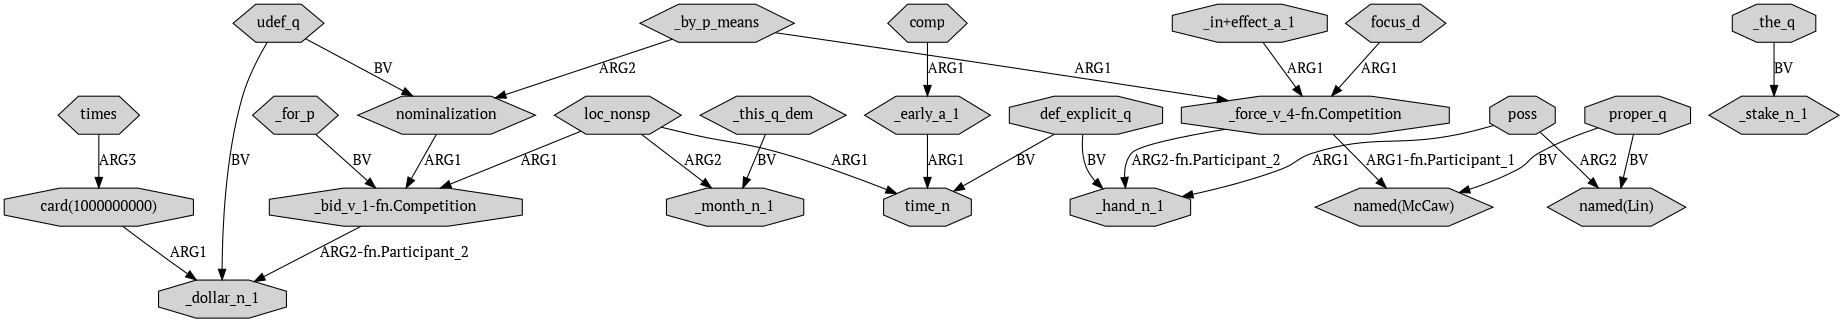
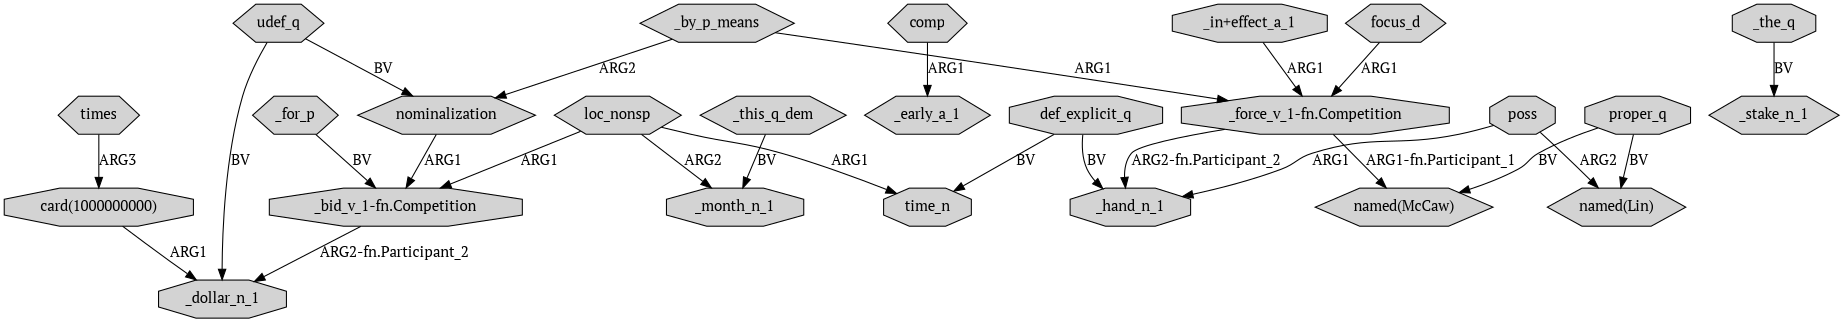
node "_force_v_4-fn.Competition": label "_force_v_4-fn.Competition" -> "_force_v_1-fn.Competition"
edge "_early_a_1" -> "time_n": removed, label "ARG1"
